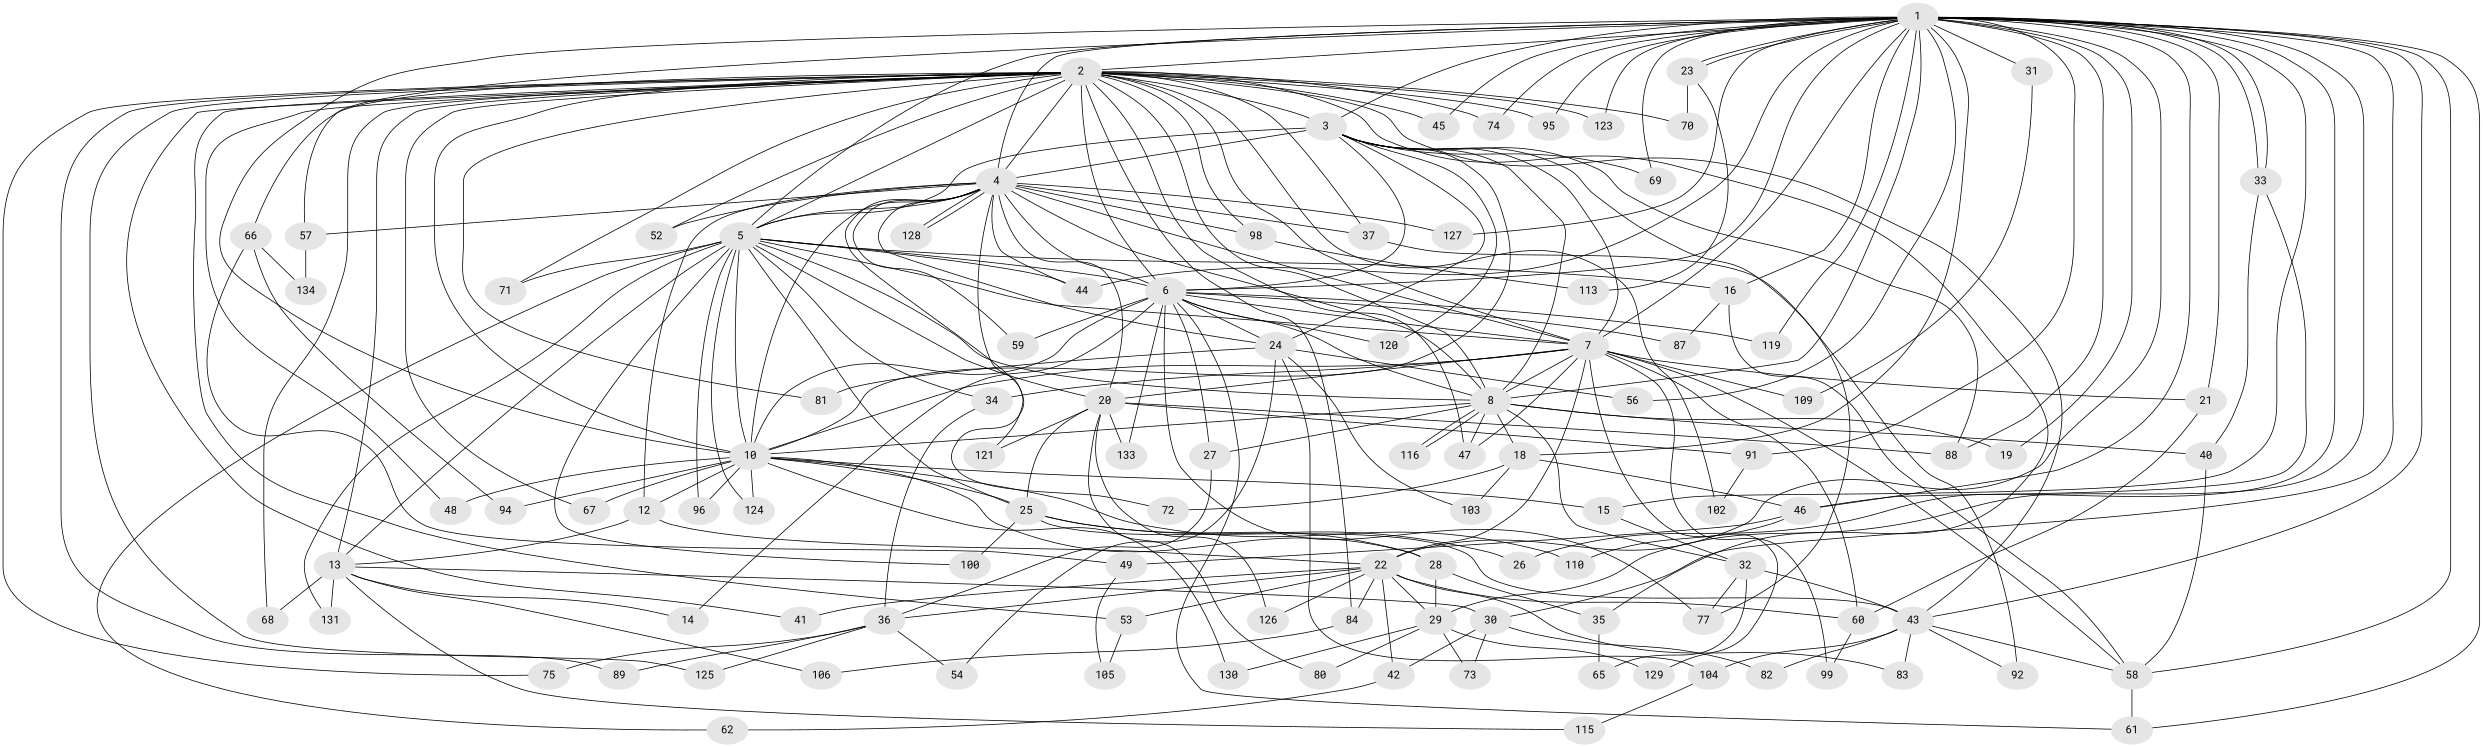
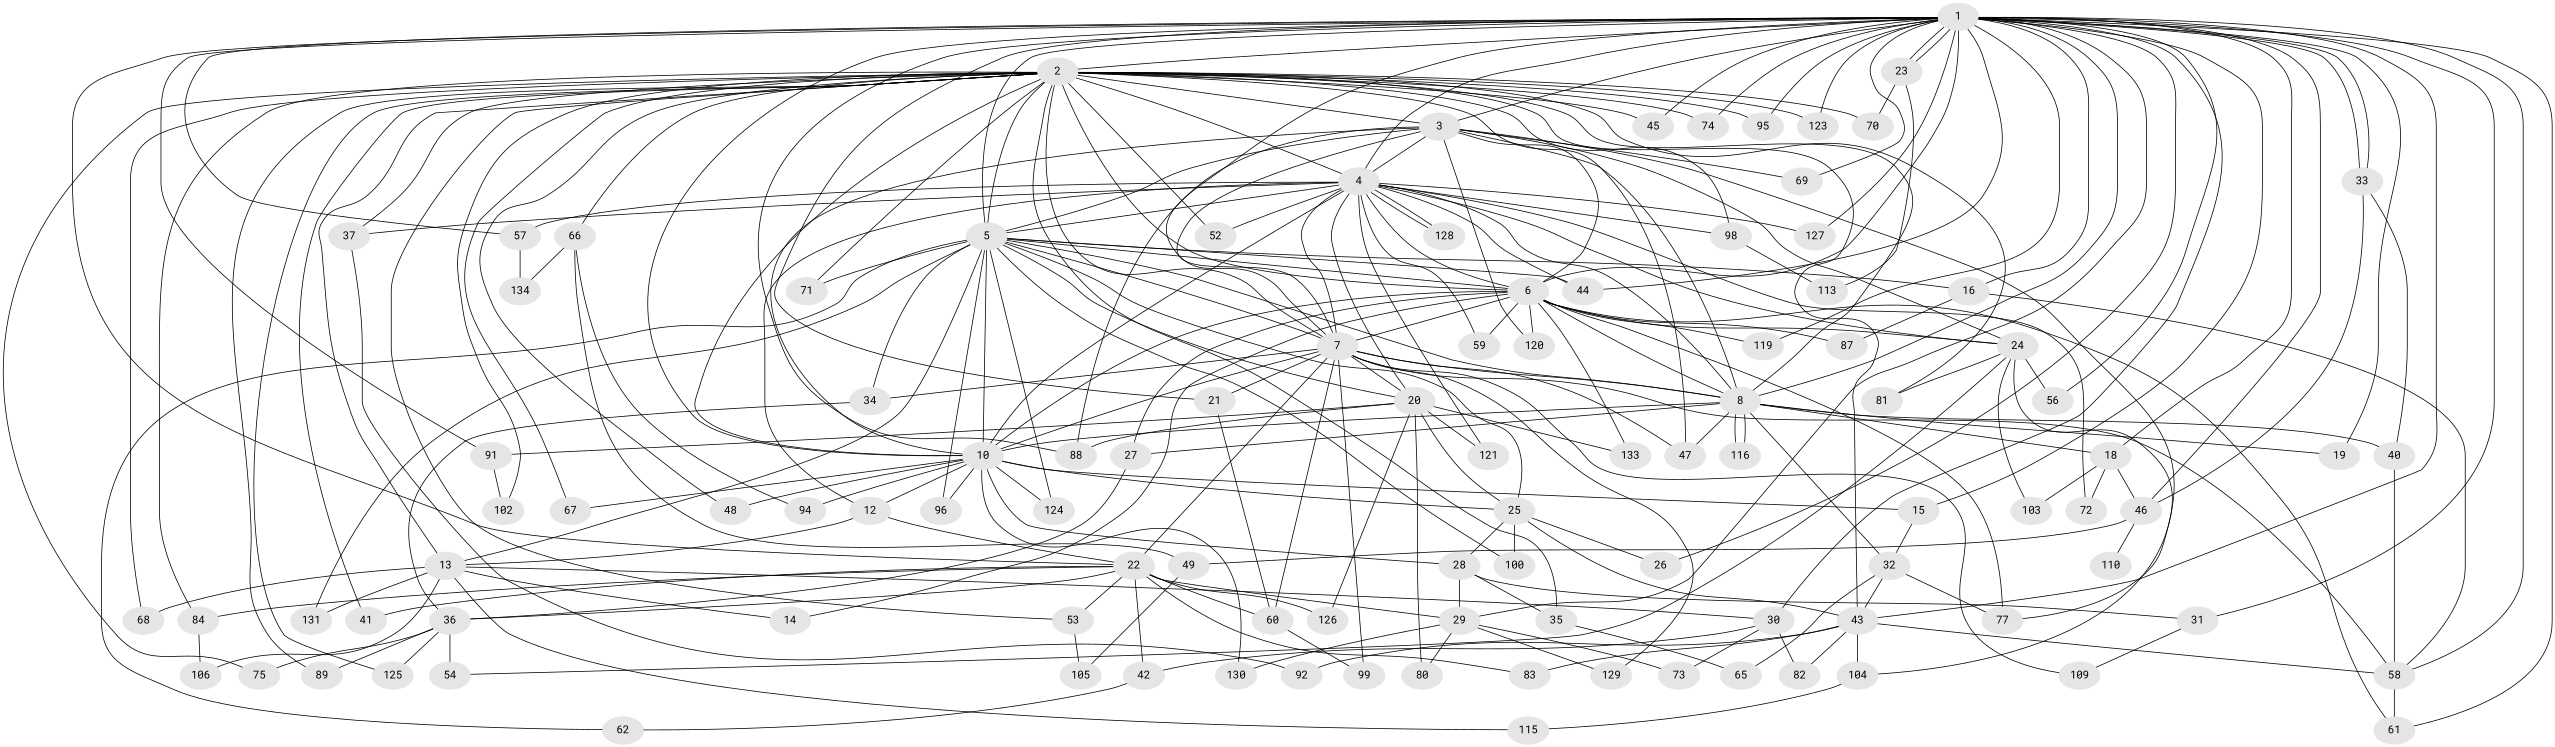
edge "10" -- "110": removed
edge "28" -- "31": added
